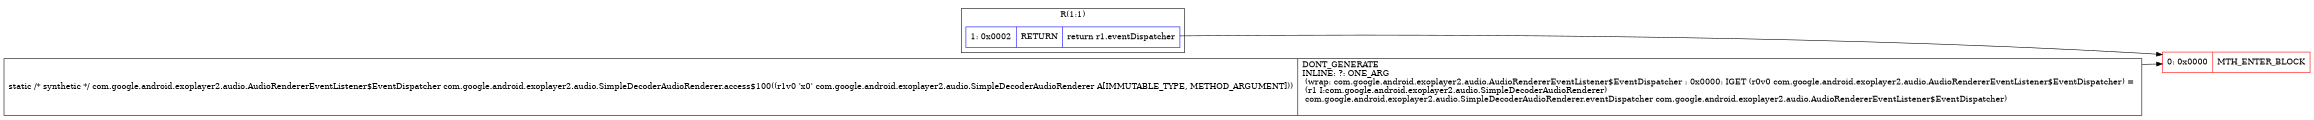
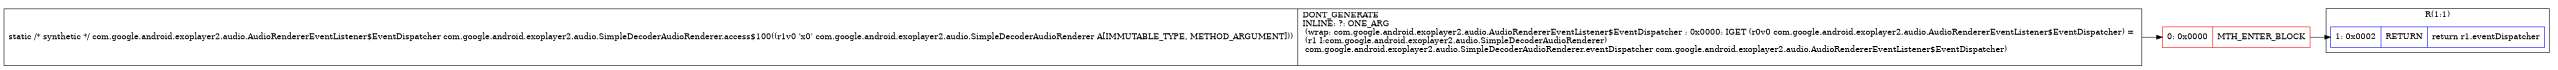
edge "1: 0x0002" -> "0: 0x0000": reversed
